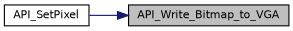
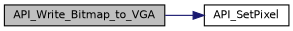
edge "API_SetPixel" -> "API_Write_Bitmap_to_VGA": reversed
